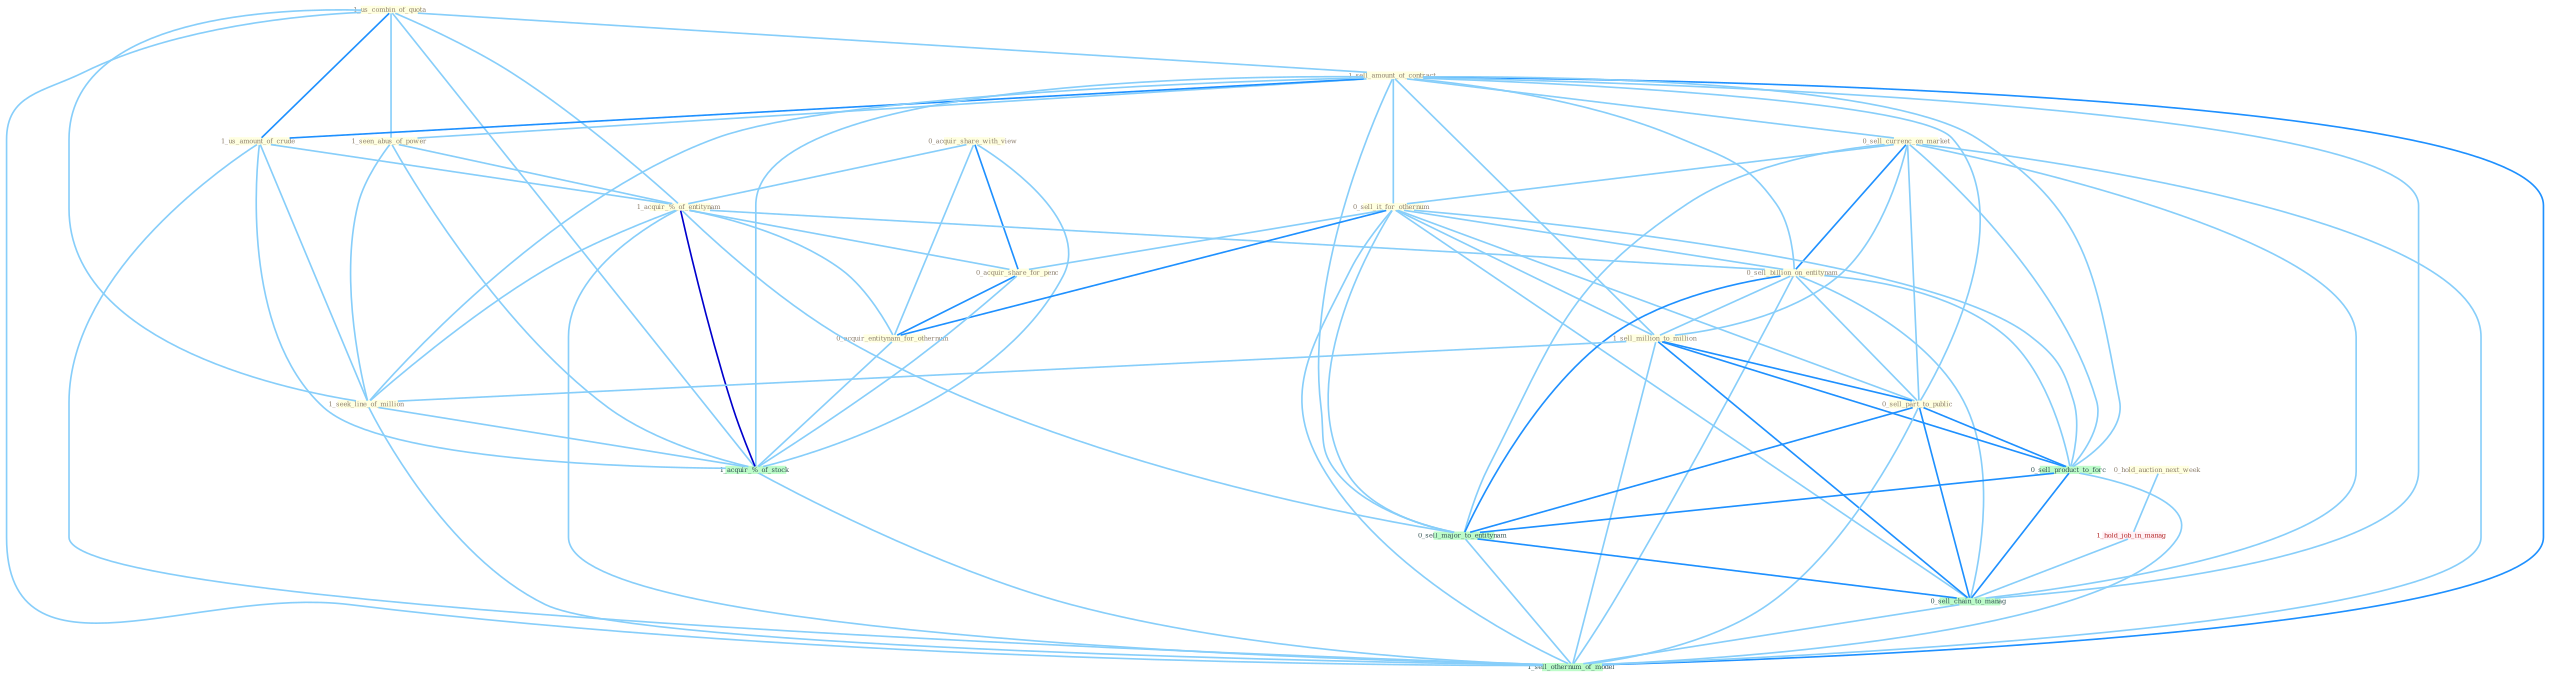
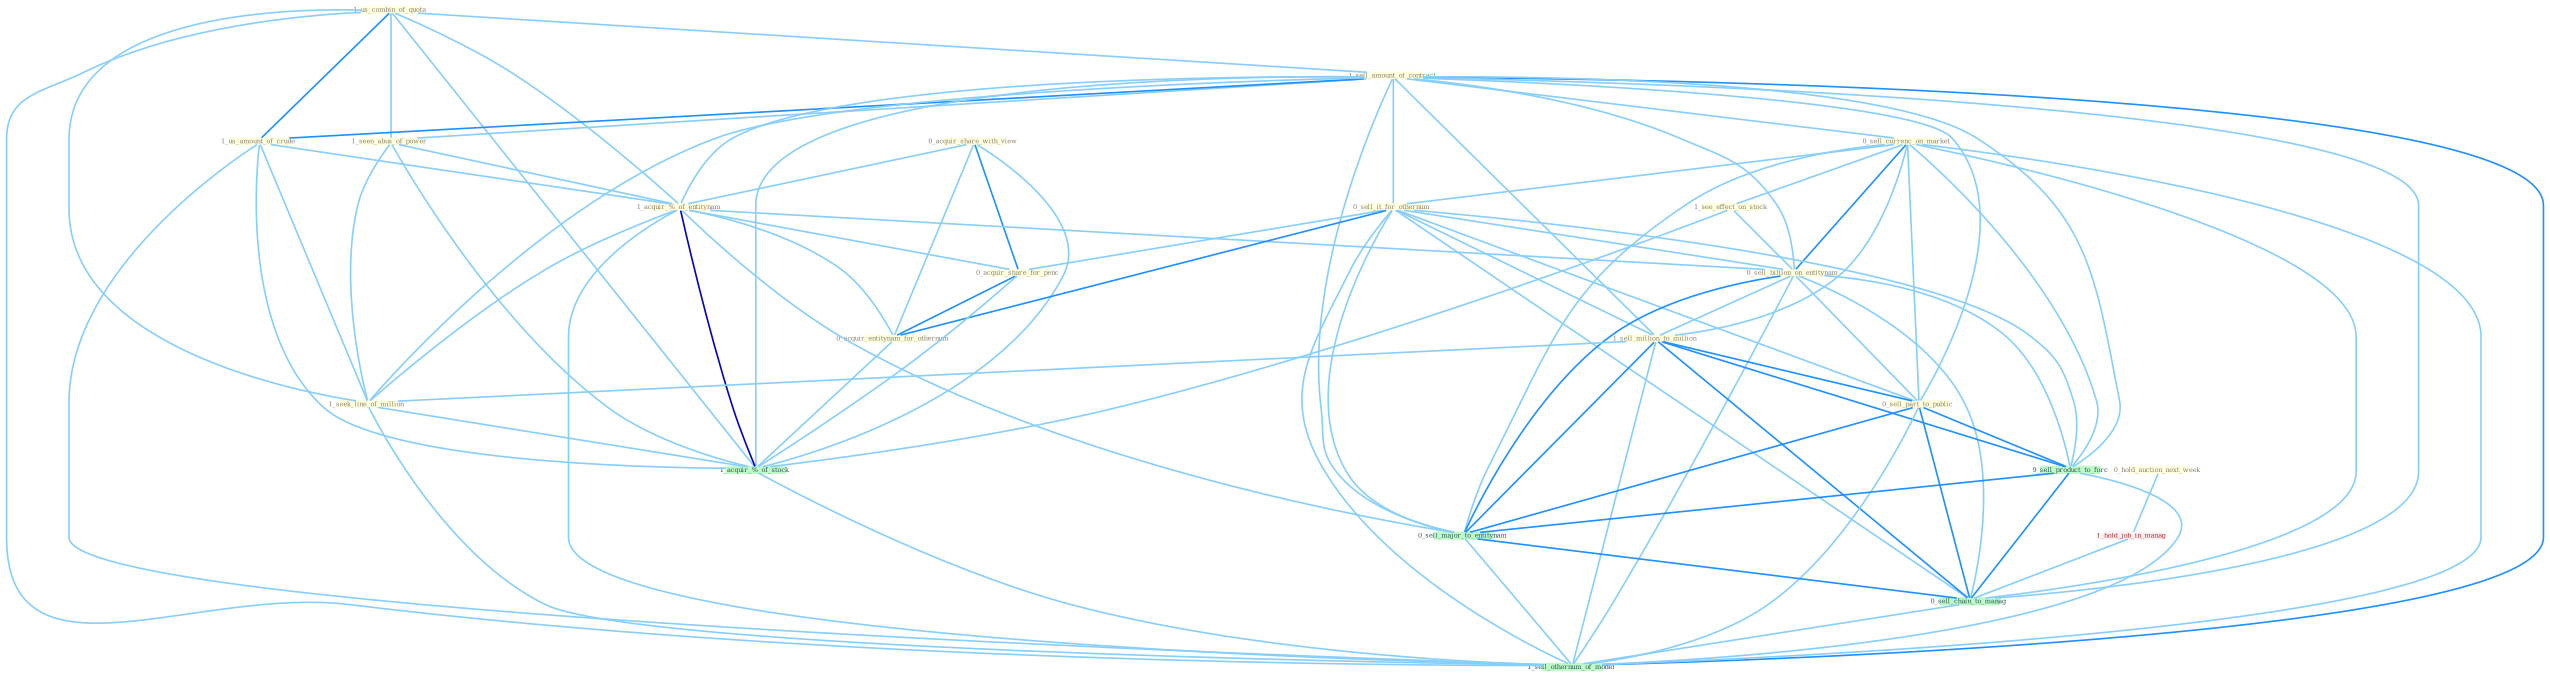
edge "1_sell_amount_of_contract" -- "1_acquir_%_of_entitynam": added
node "1_see_effect_on_stock": added
edge "1_sell_million_to_million" -- "0_sell_major_to_entitynam": added
node "0_sell_product_to_forc": label "0_sell_product_to_forc" -> "9_sell_product_to_forc"
